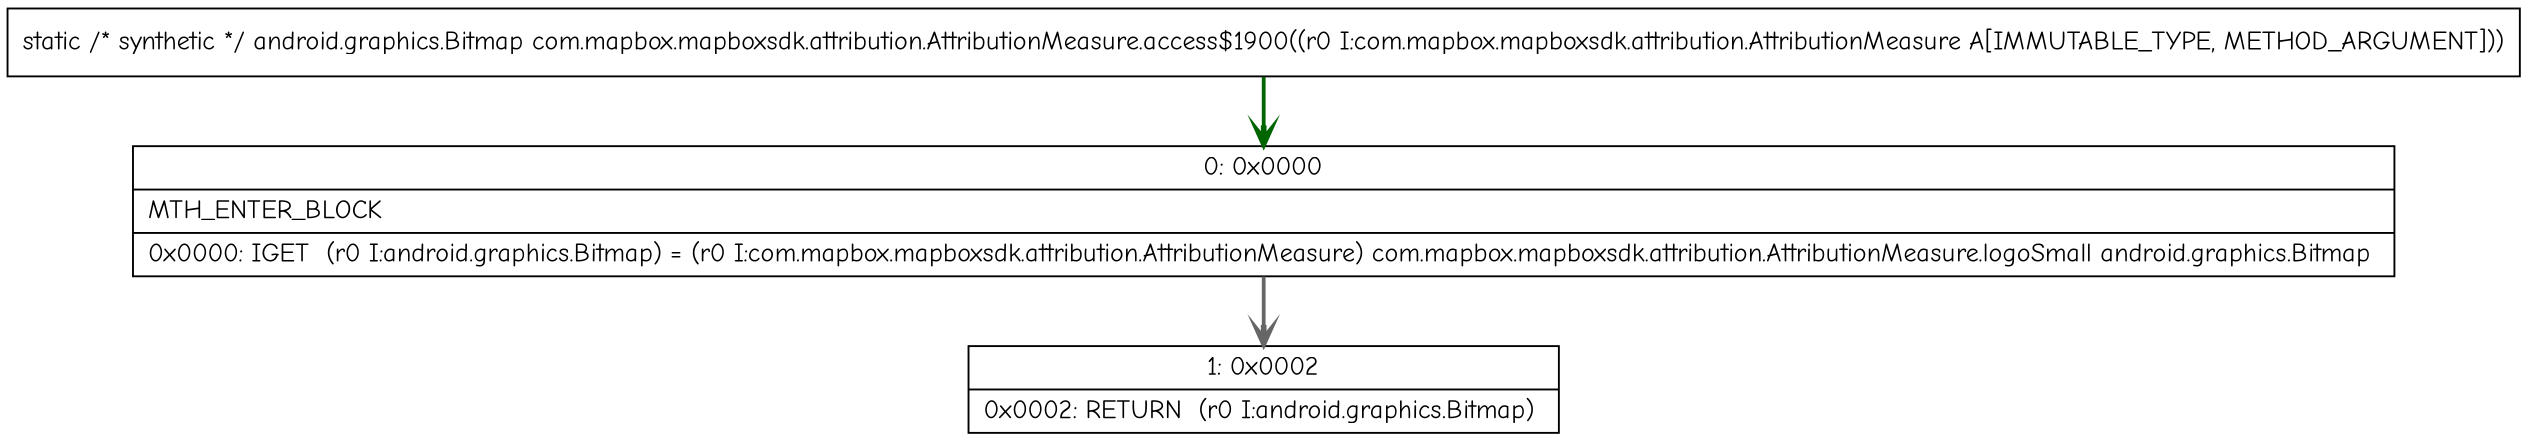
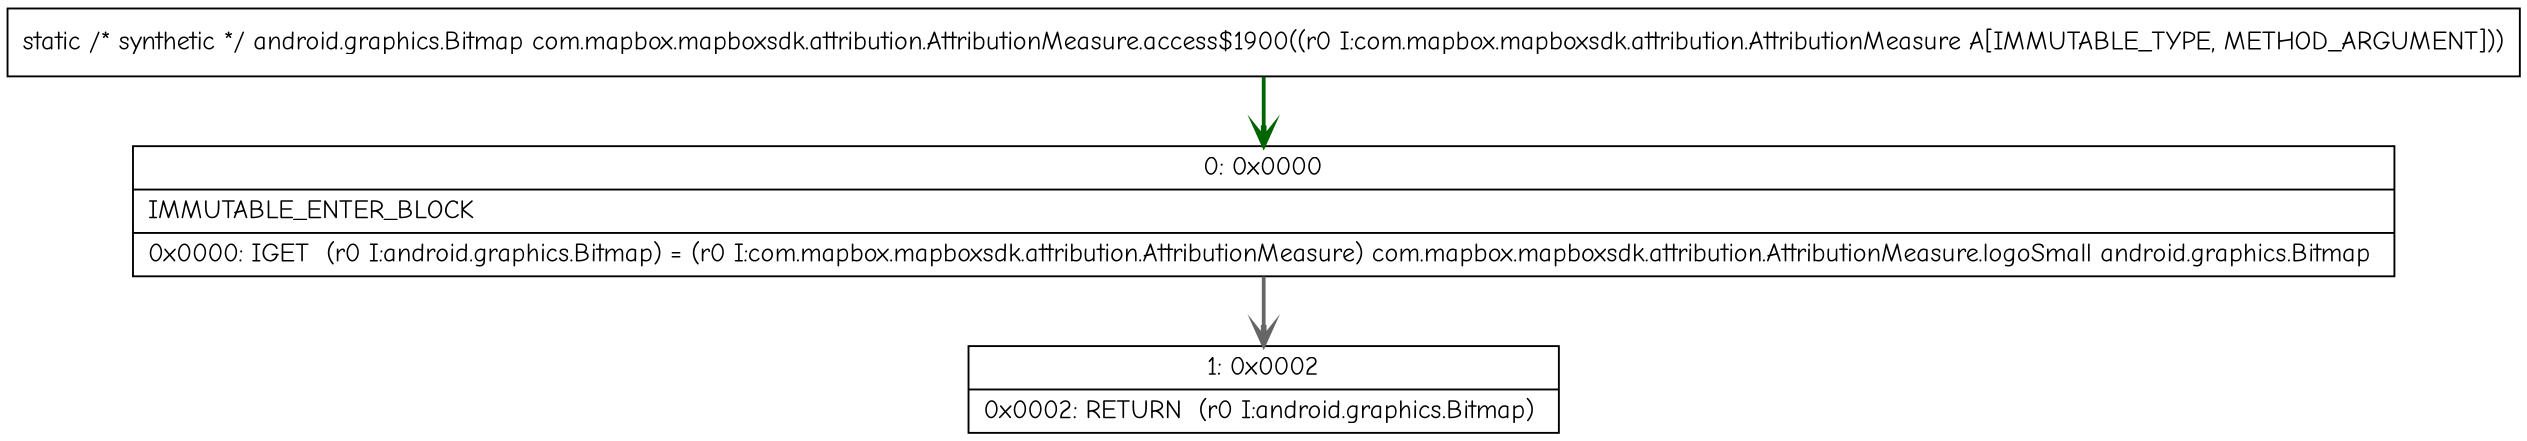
node "0: 0x0000": text "MTH_ENTER_BLOCK" -> "IMMUTABLE_ENTER_BLOCK"
